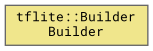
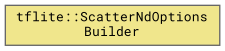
node "tflite::Builder Builder": label "tflite::Builder Builder" -> "tflite::ScatterNdOptions Builder"
